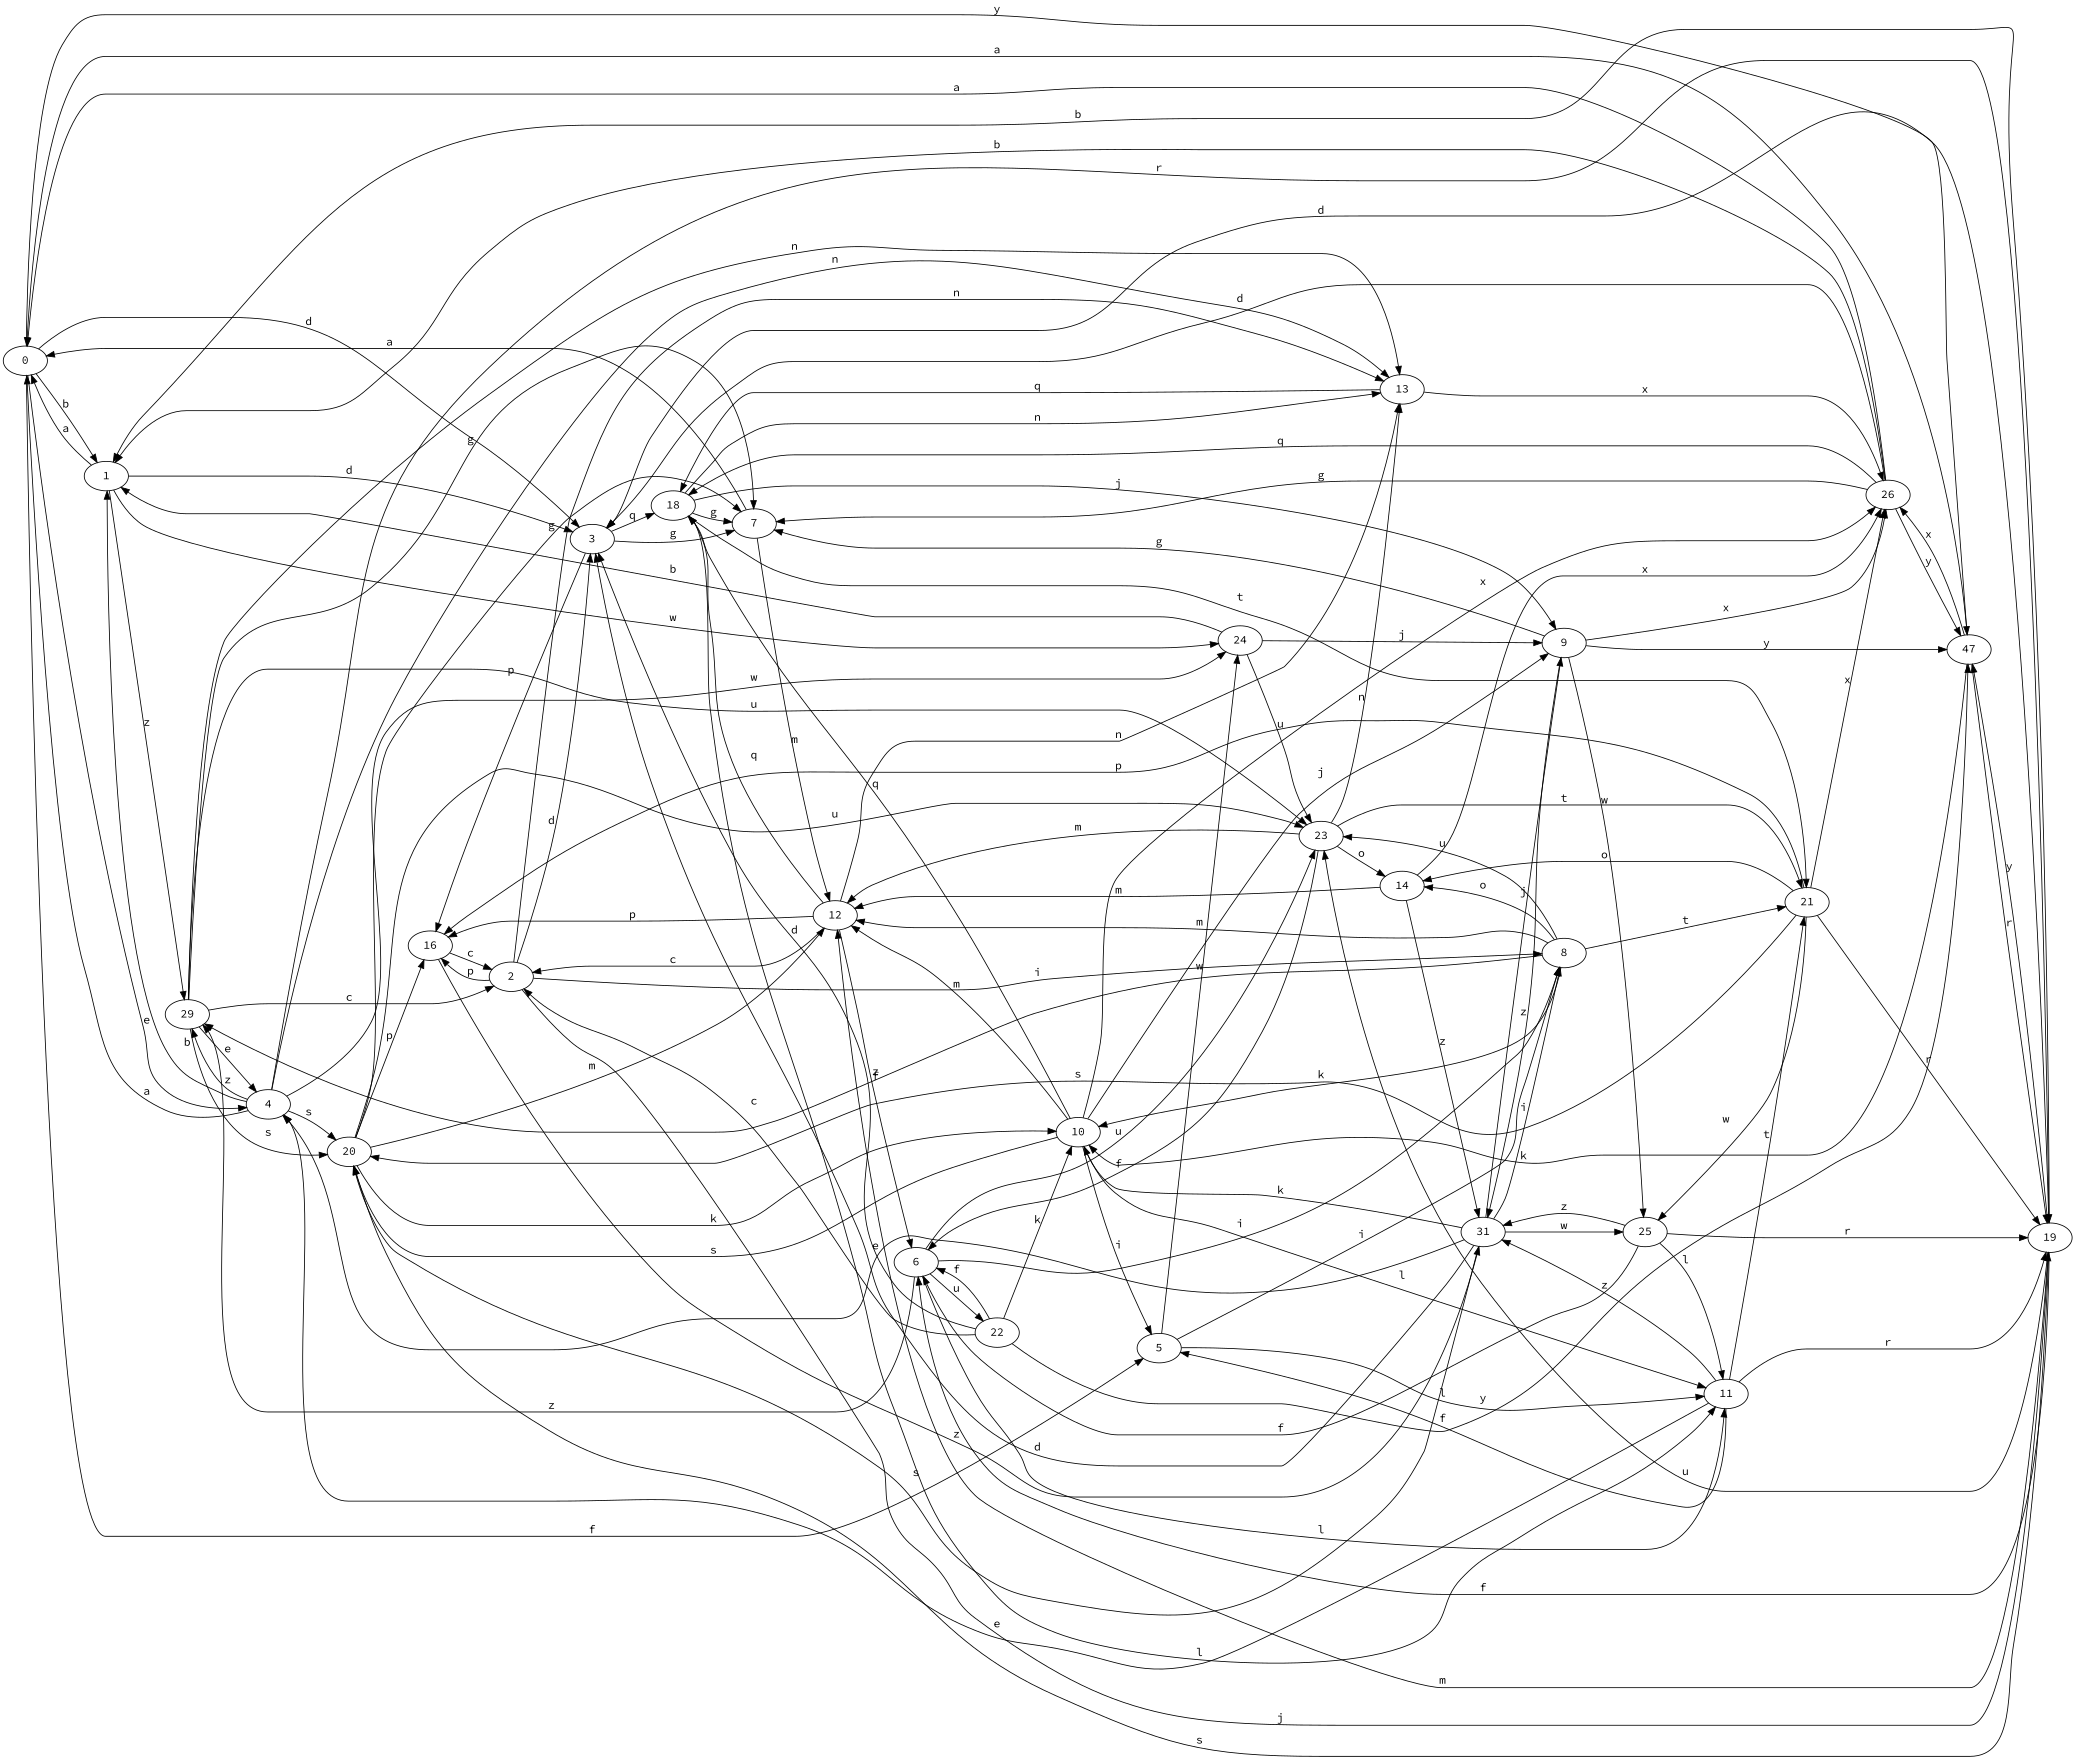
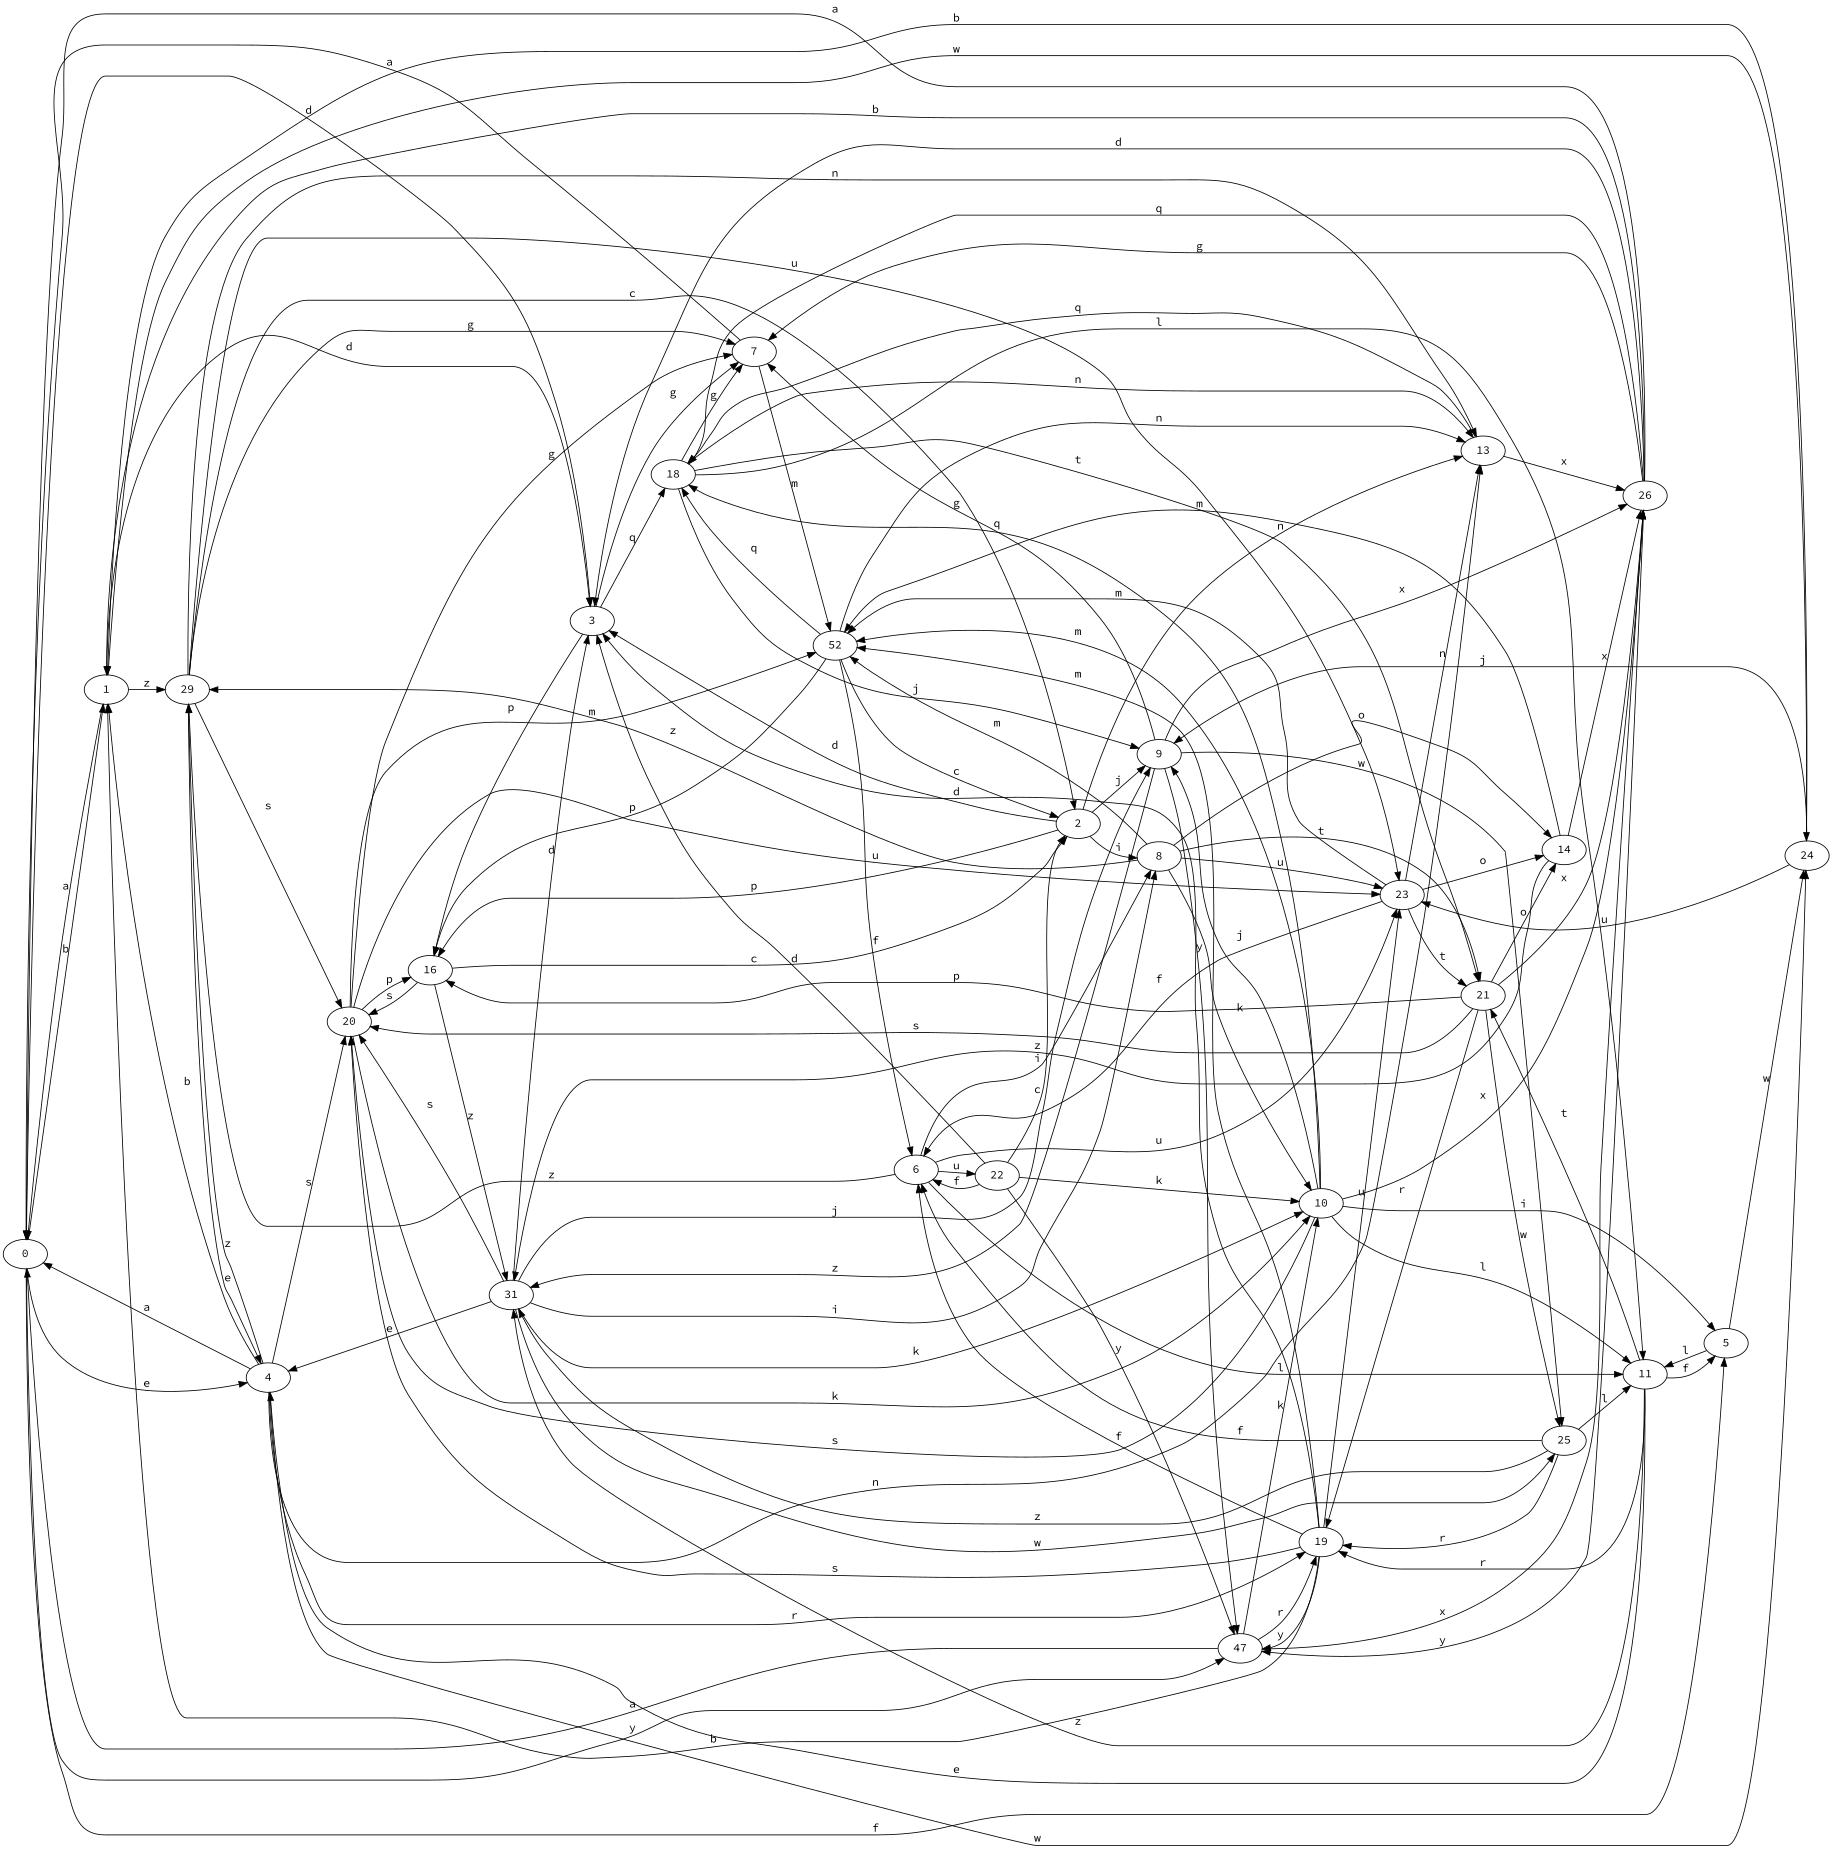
node "12": label "12" -> "52"
edge "16" -> "20": added, label "s"
edge "5" -> "8": removed, label "i"
edge "2" -> "19": now "2" -> "9"
